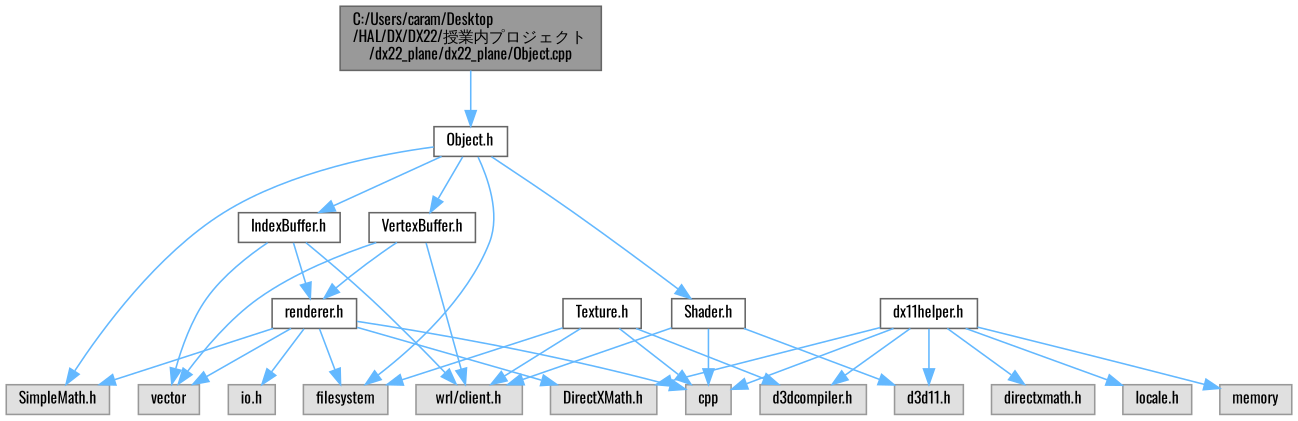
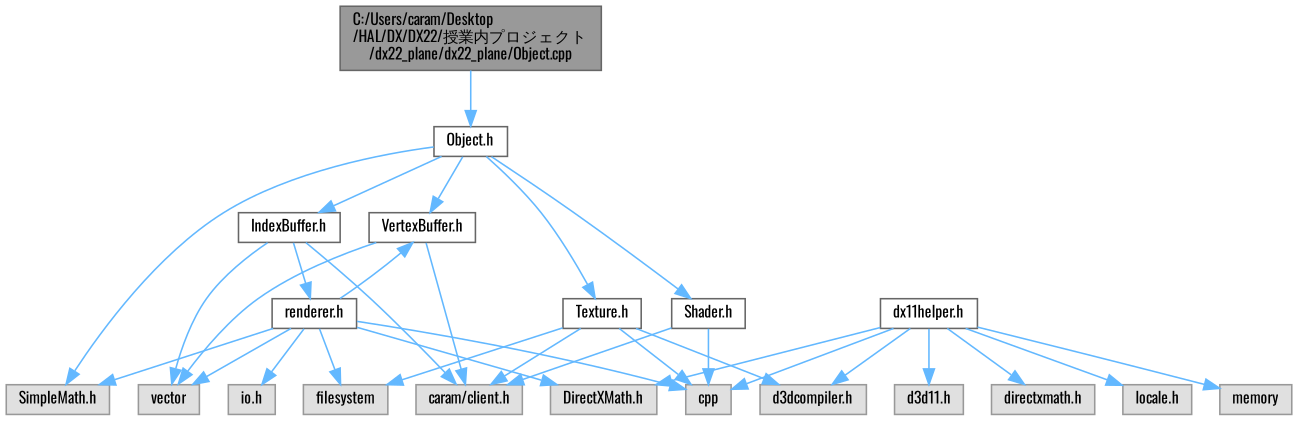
edge "VertexBuffer.h" -> "renderer.h": reversed
edge "Object.h" -> "filesystem": now "Object.h" -> "Texture.h"
edge "Shader.h" -> "d3d11.h": removed
node "wrl/client.h": label "wrl/client.h" -> "caram/client.h"
